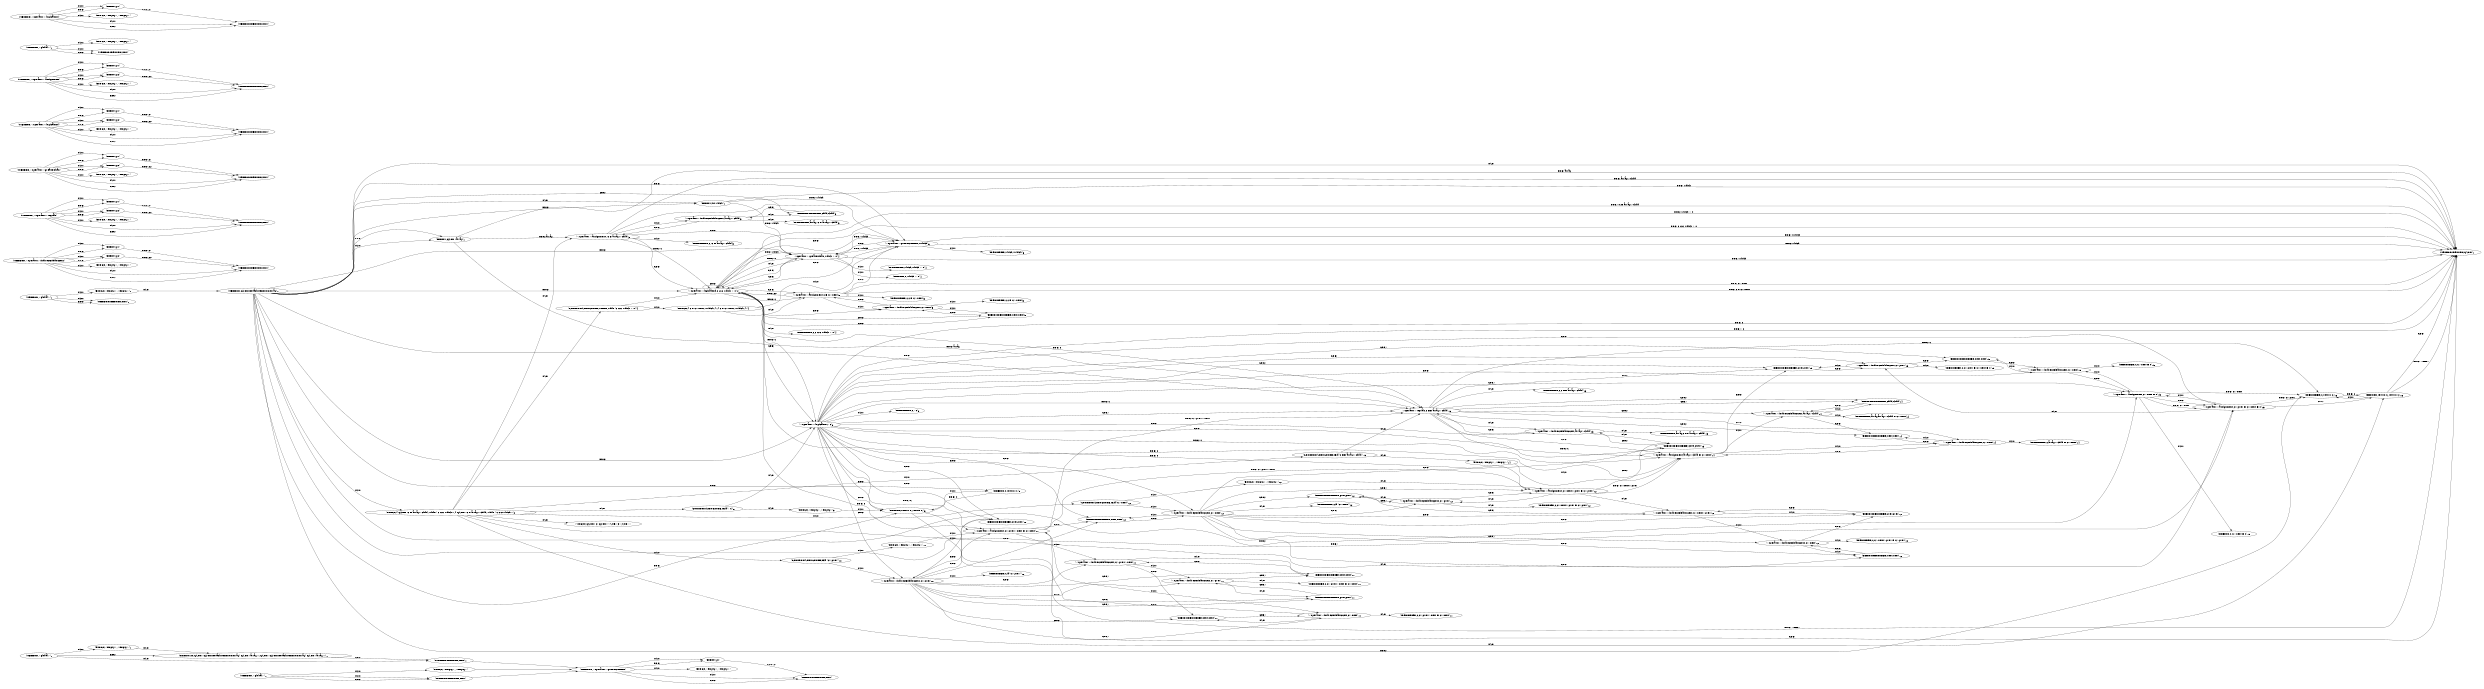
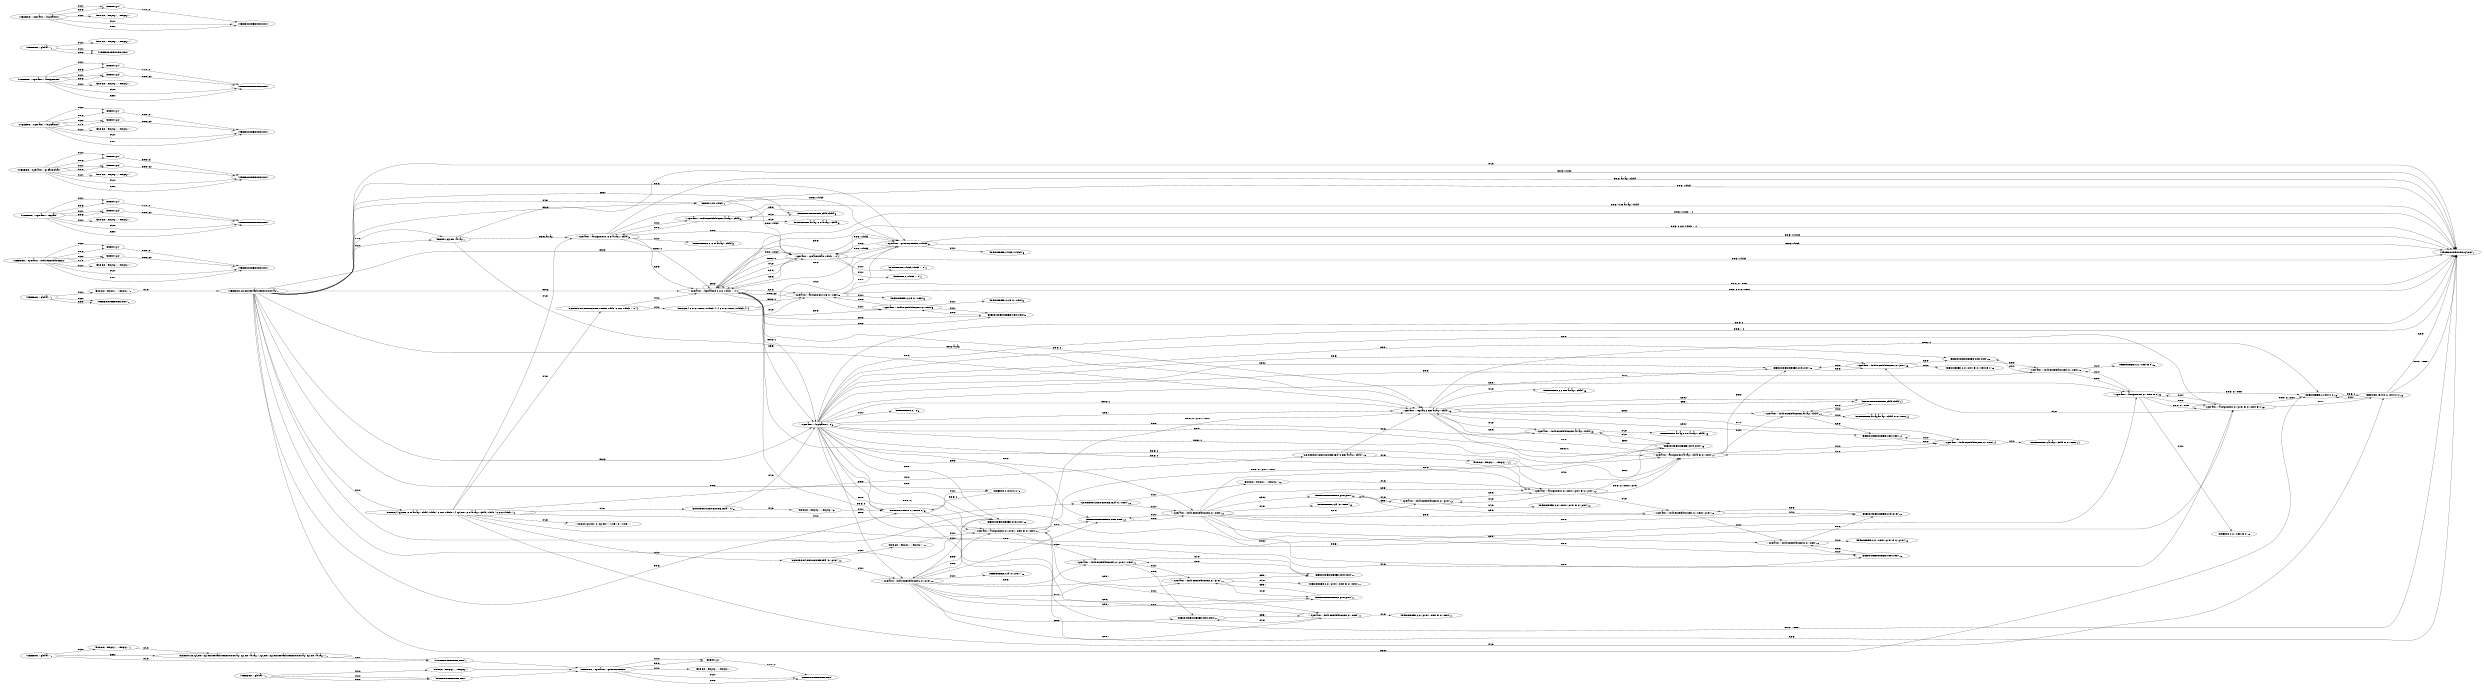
edge "(PARAM,cJSON *array)" -> "(METHOD_RETURN,cJSON)": label "DDG: array" -> "DDG: which"
node "(IDENTIFIER,c,c && which > 0)": removed
